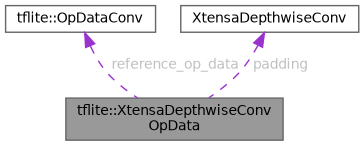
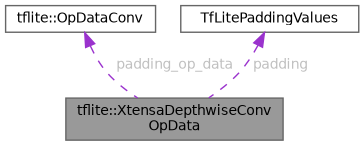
node "XtensaDepthwiseConv": label "XtensaDepthwiseConv" -> "TfLitePaddingValues"
edge "tflite::XtensaDepthwiseConv OpData" -> "tflite::OpDataConv": label " reference_op_data" -> " padding_op_data"
